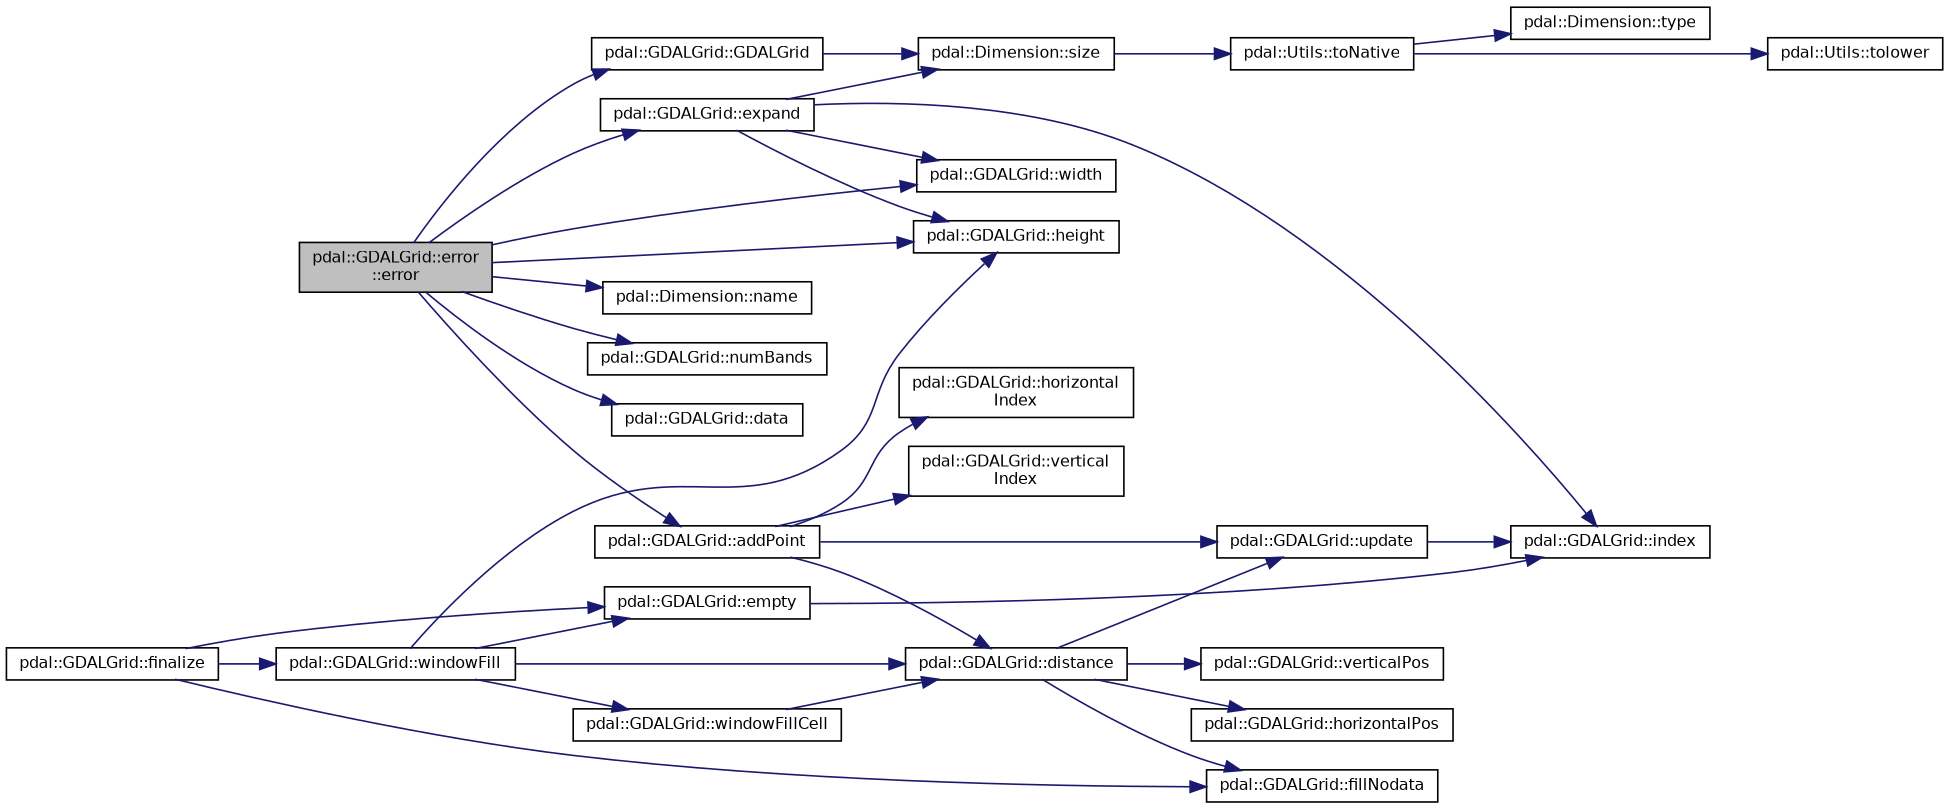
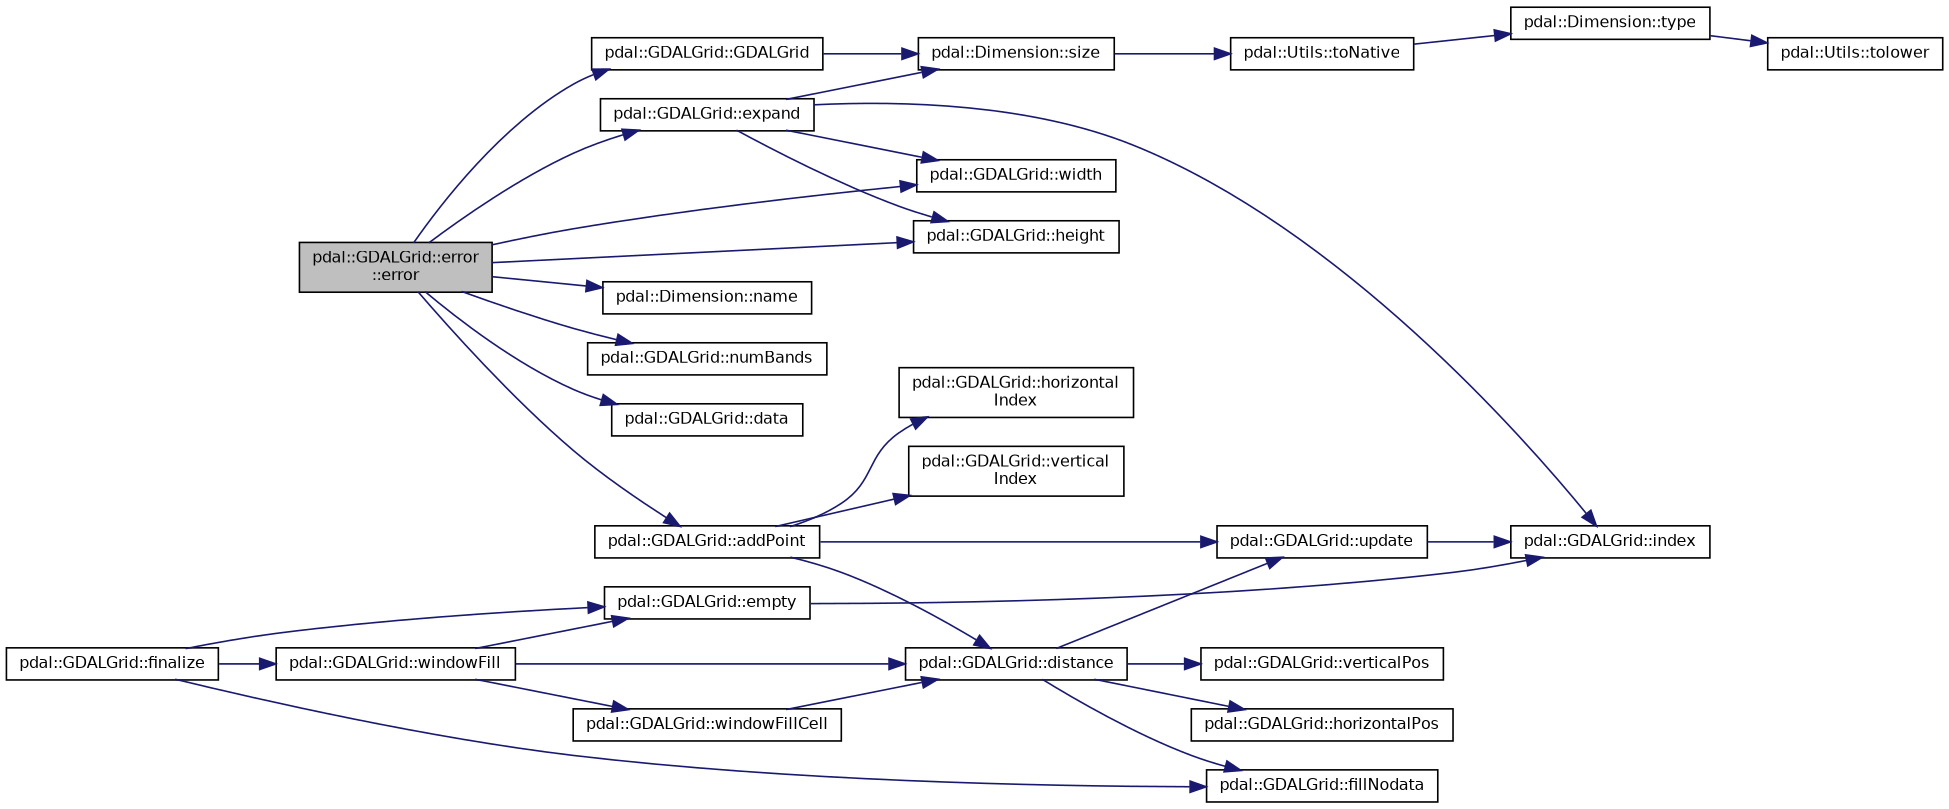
edge "pdal::Utils::toNative" -> "pdal::Utils::tolower": now "pdal::Dimension::type" -> "pdal::Utils::tolower"
edge "pdal::GDALGrid::windowFill" -> "pdal::GDALGrid::height": removed
